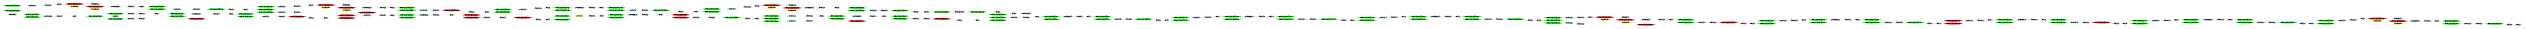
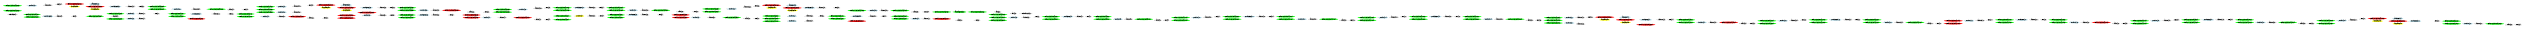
node "AFQ_[B:8 M:A SGN:S PC:N]_#293_G36": removed
node "adaptive_avg_pool2d_#301": fillcolor lightgrey -> green
node "batch_norm_#216": removed
